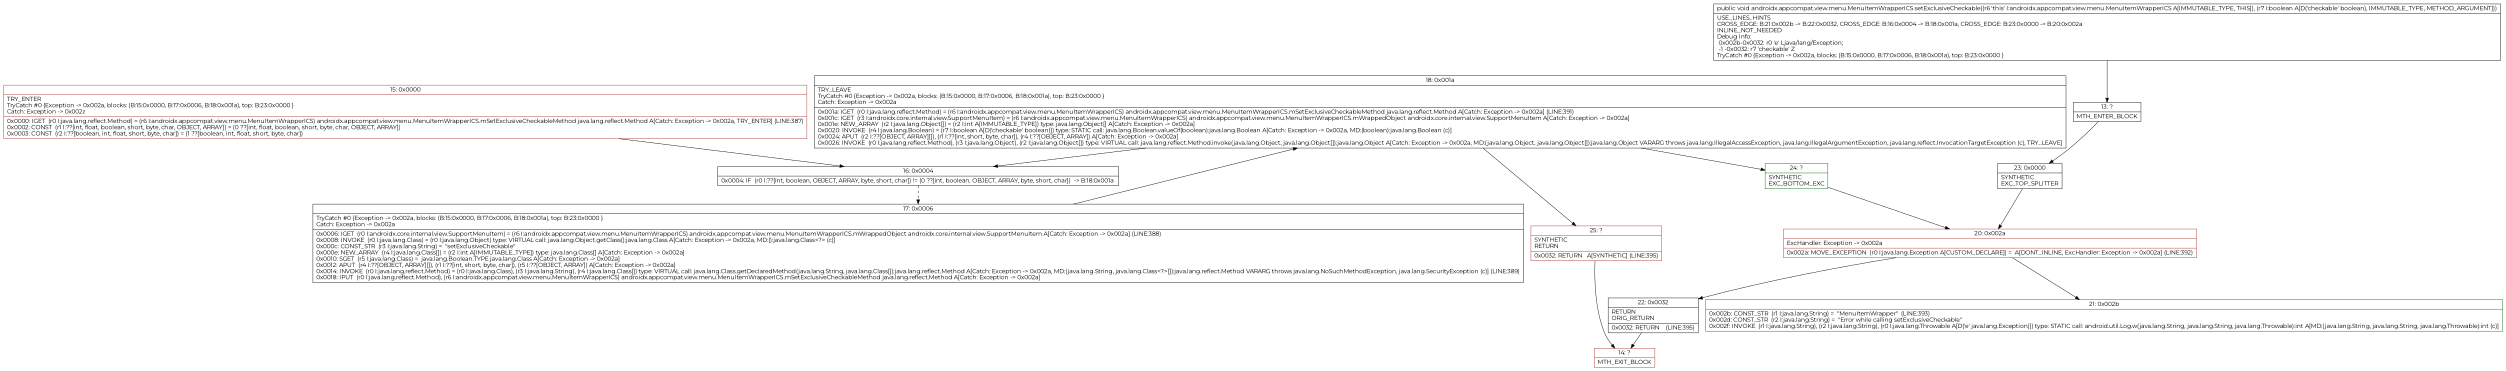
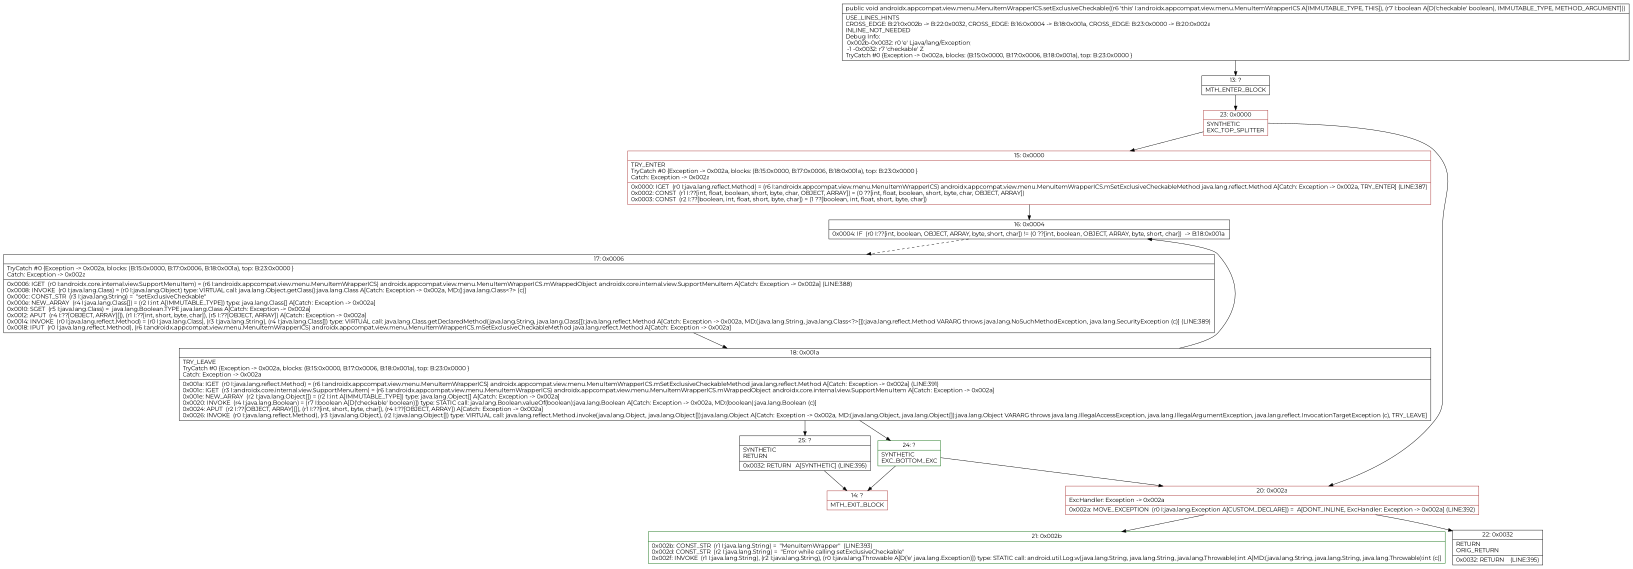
edge "23: 0x0000" -> "15: 0x0000": added
node "23: 0x0000": color black -> brown
node "25: ?": color brown -> black
edge "22: 0x0032" -> "14: ?": now "24: ?" -> "14: ?"
